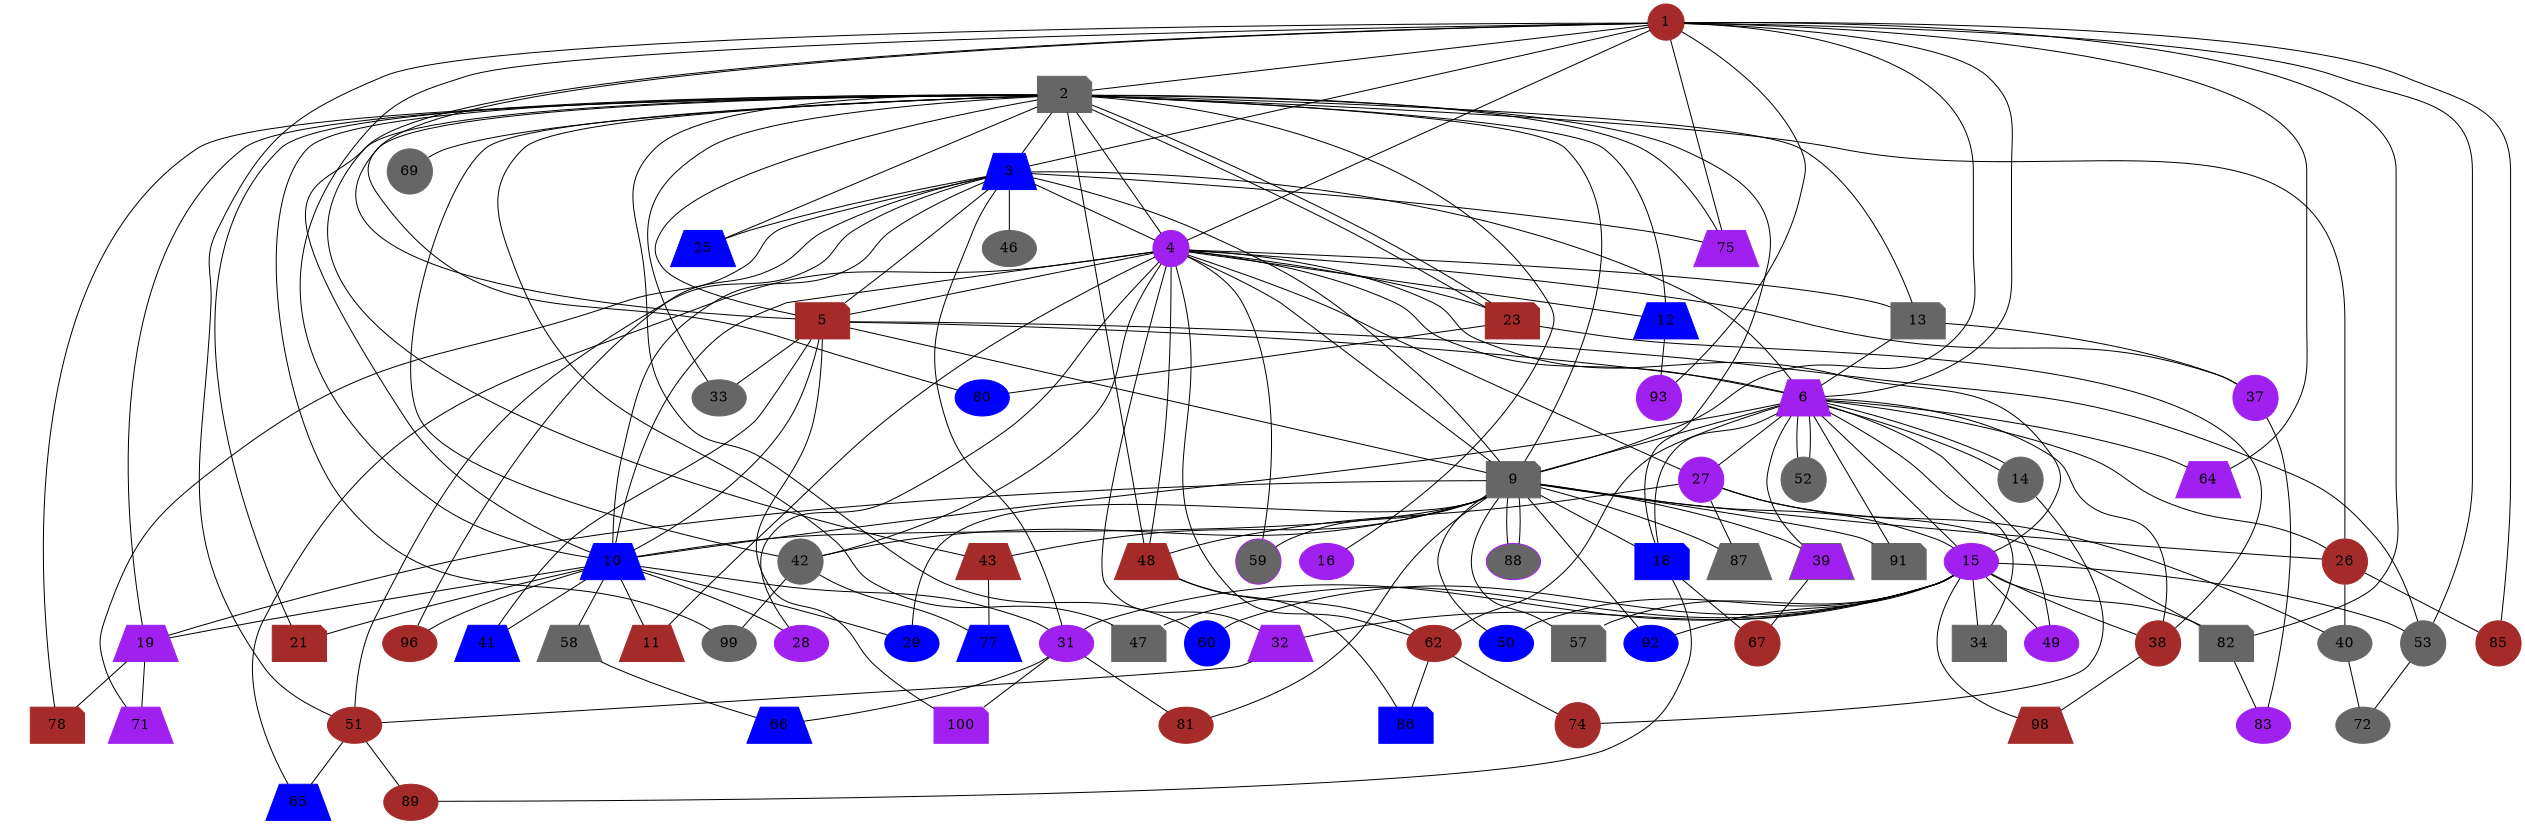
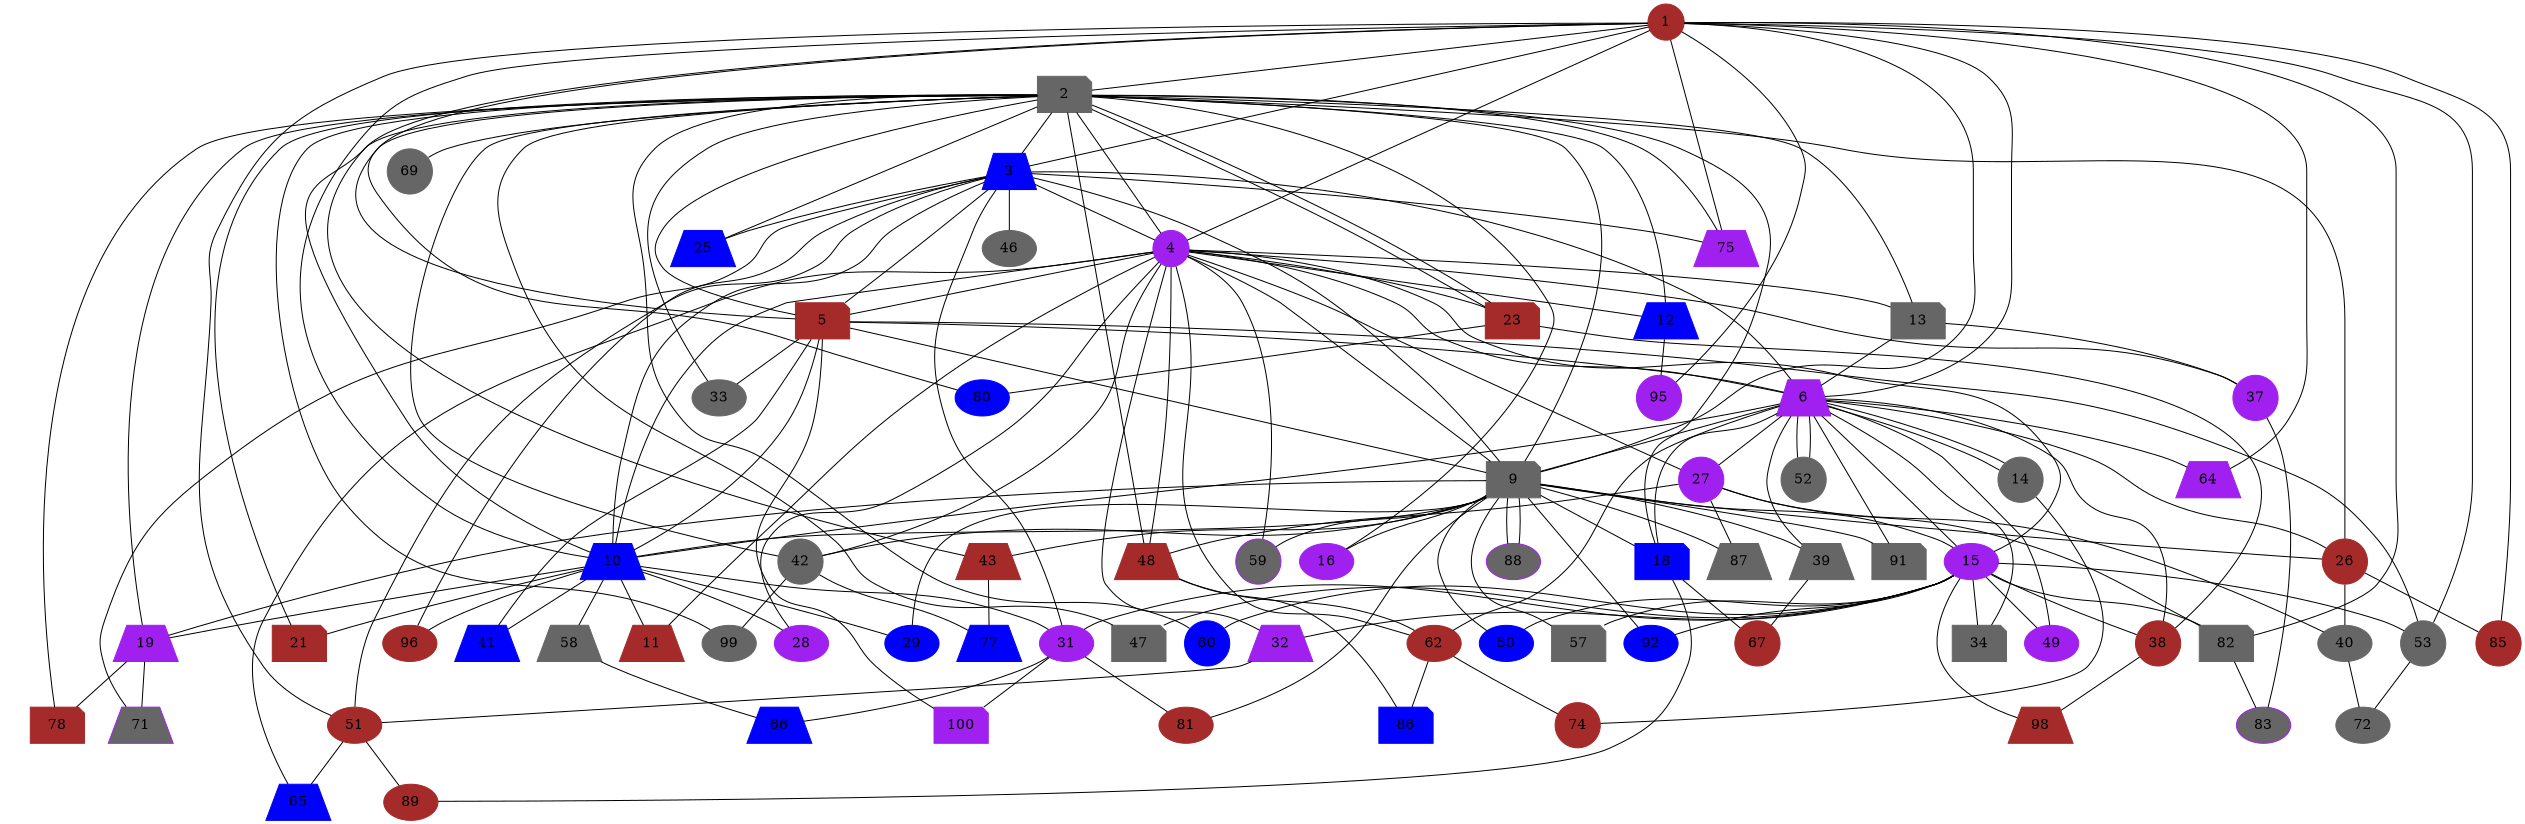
node "93": label "93" -> "95"
edge "9" -- "16": added
node "39": fillcolor purple -> gray40
node "71": fillcolor purple -> gray40
node "83": fillcolor purple -> gray40
